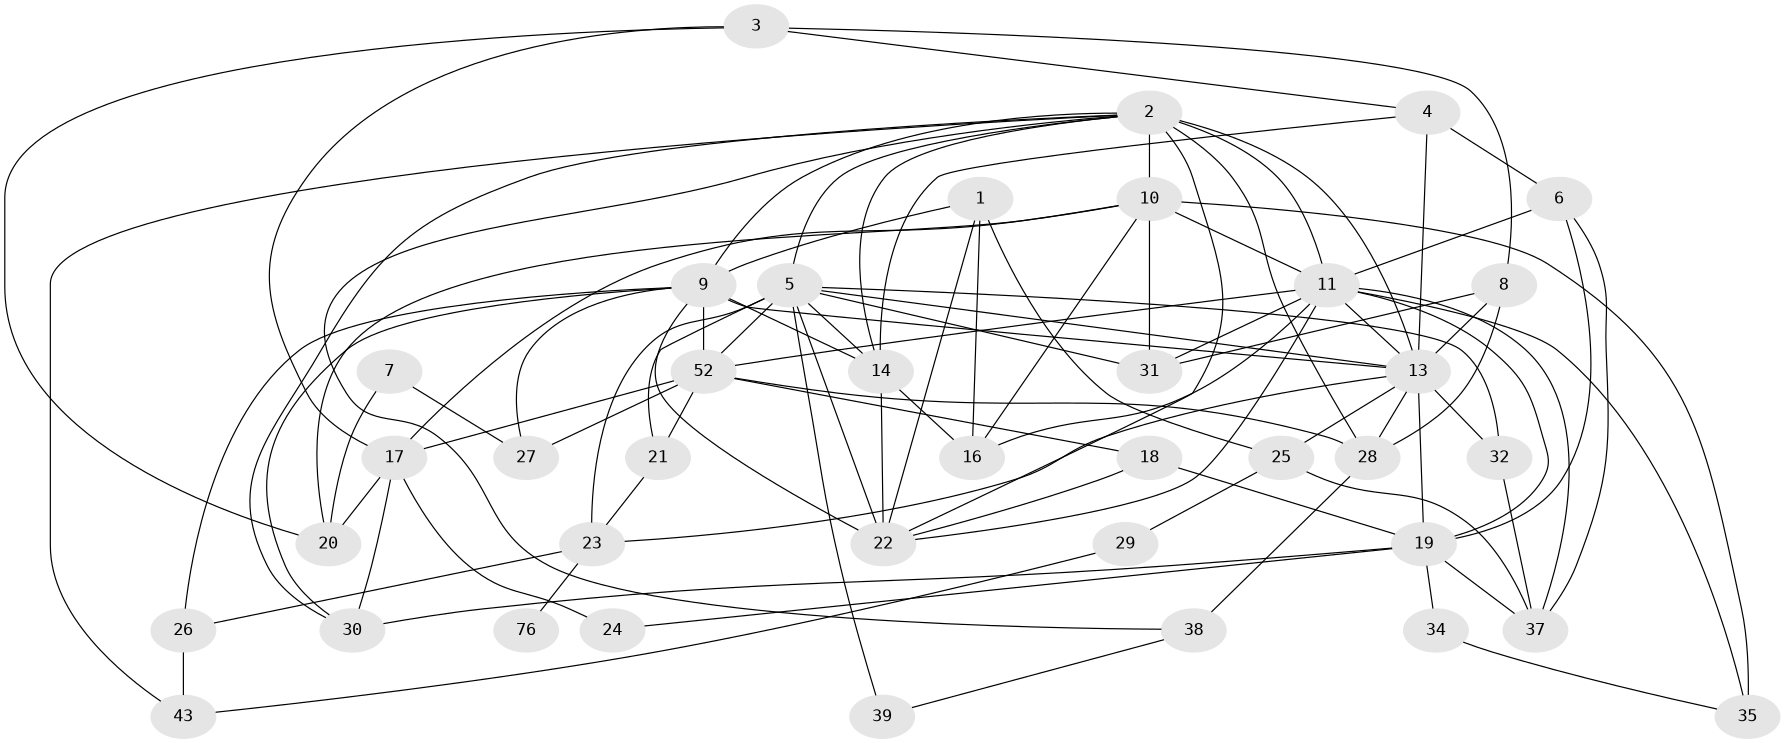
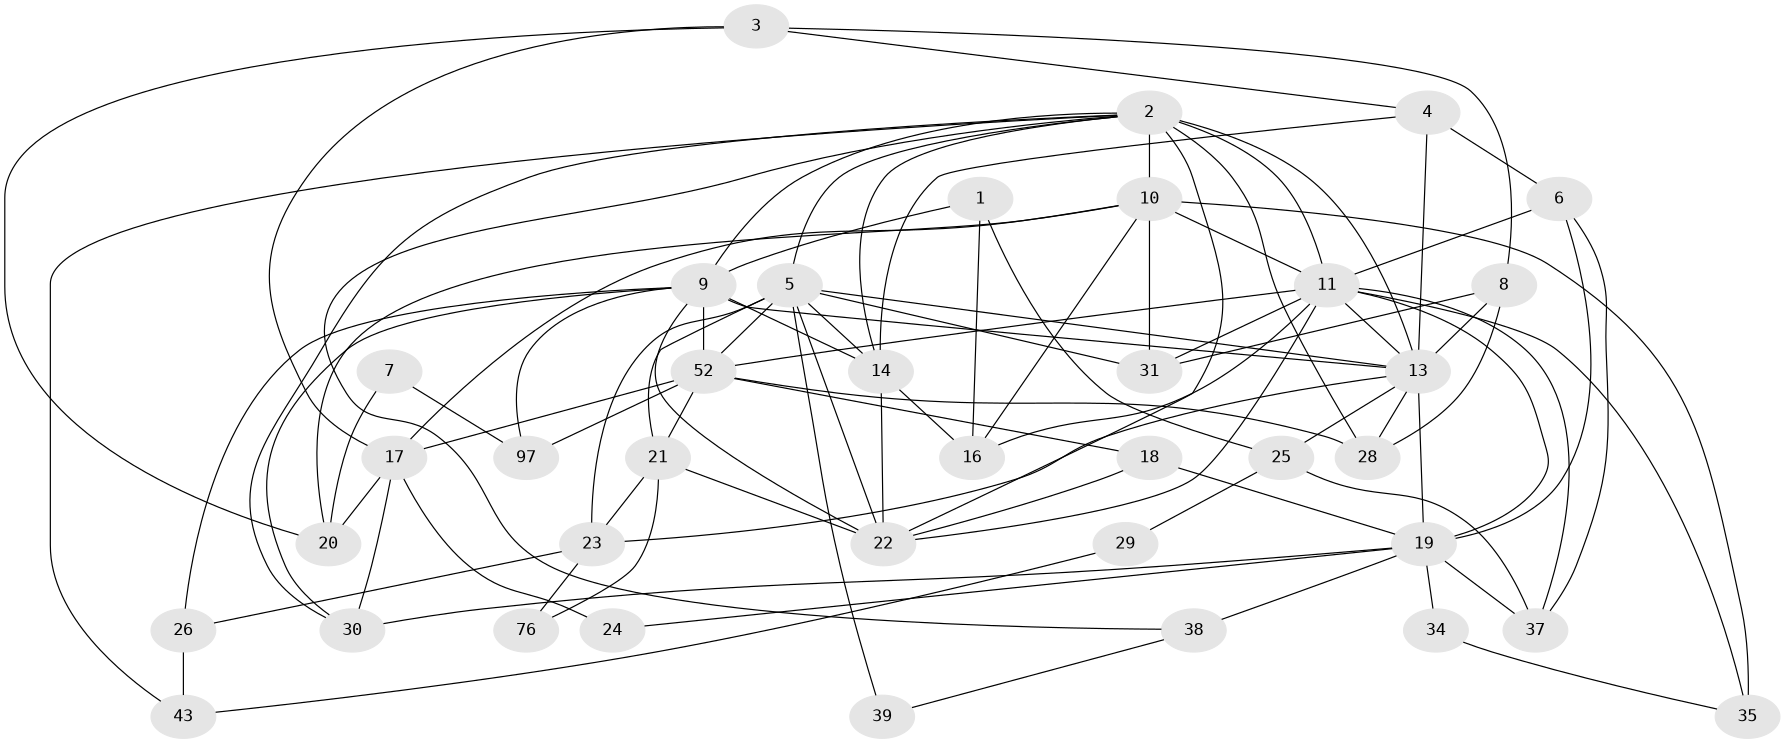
edge "1" -- "22": now "21" -- "22"
node "27": label "27" -> "97"
node "32": removed
edge "28" -- "38": now "19" -- "38"
edge "21" -- "76": added
